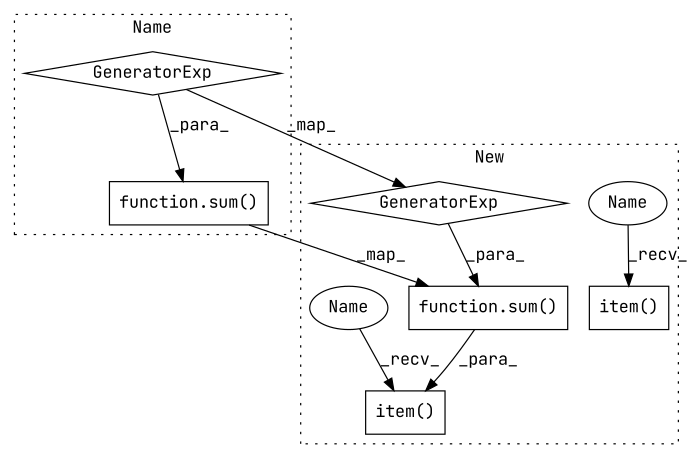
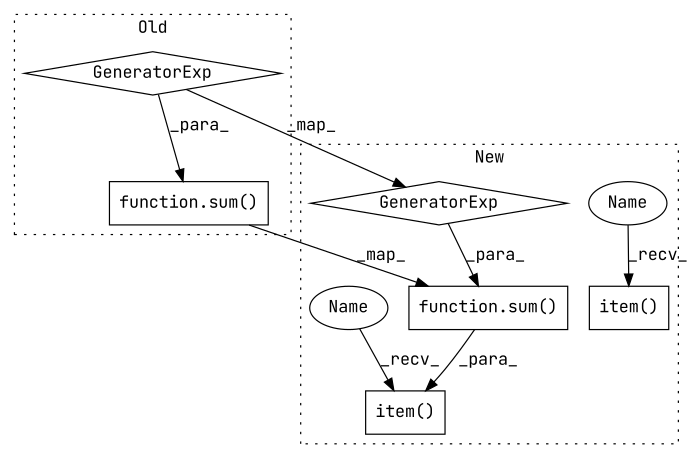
cluster "Name": label "Name" -> "Old"
